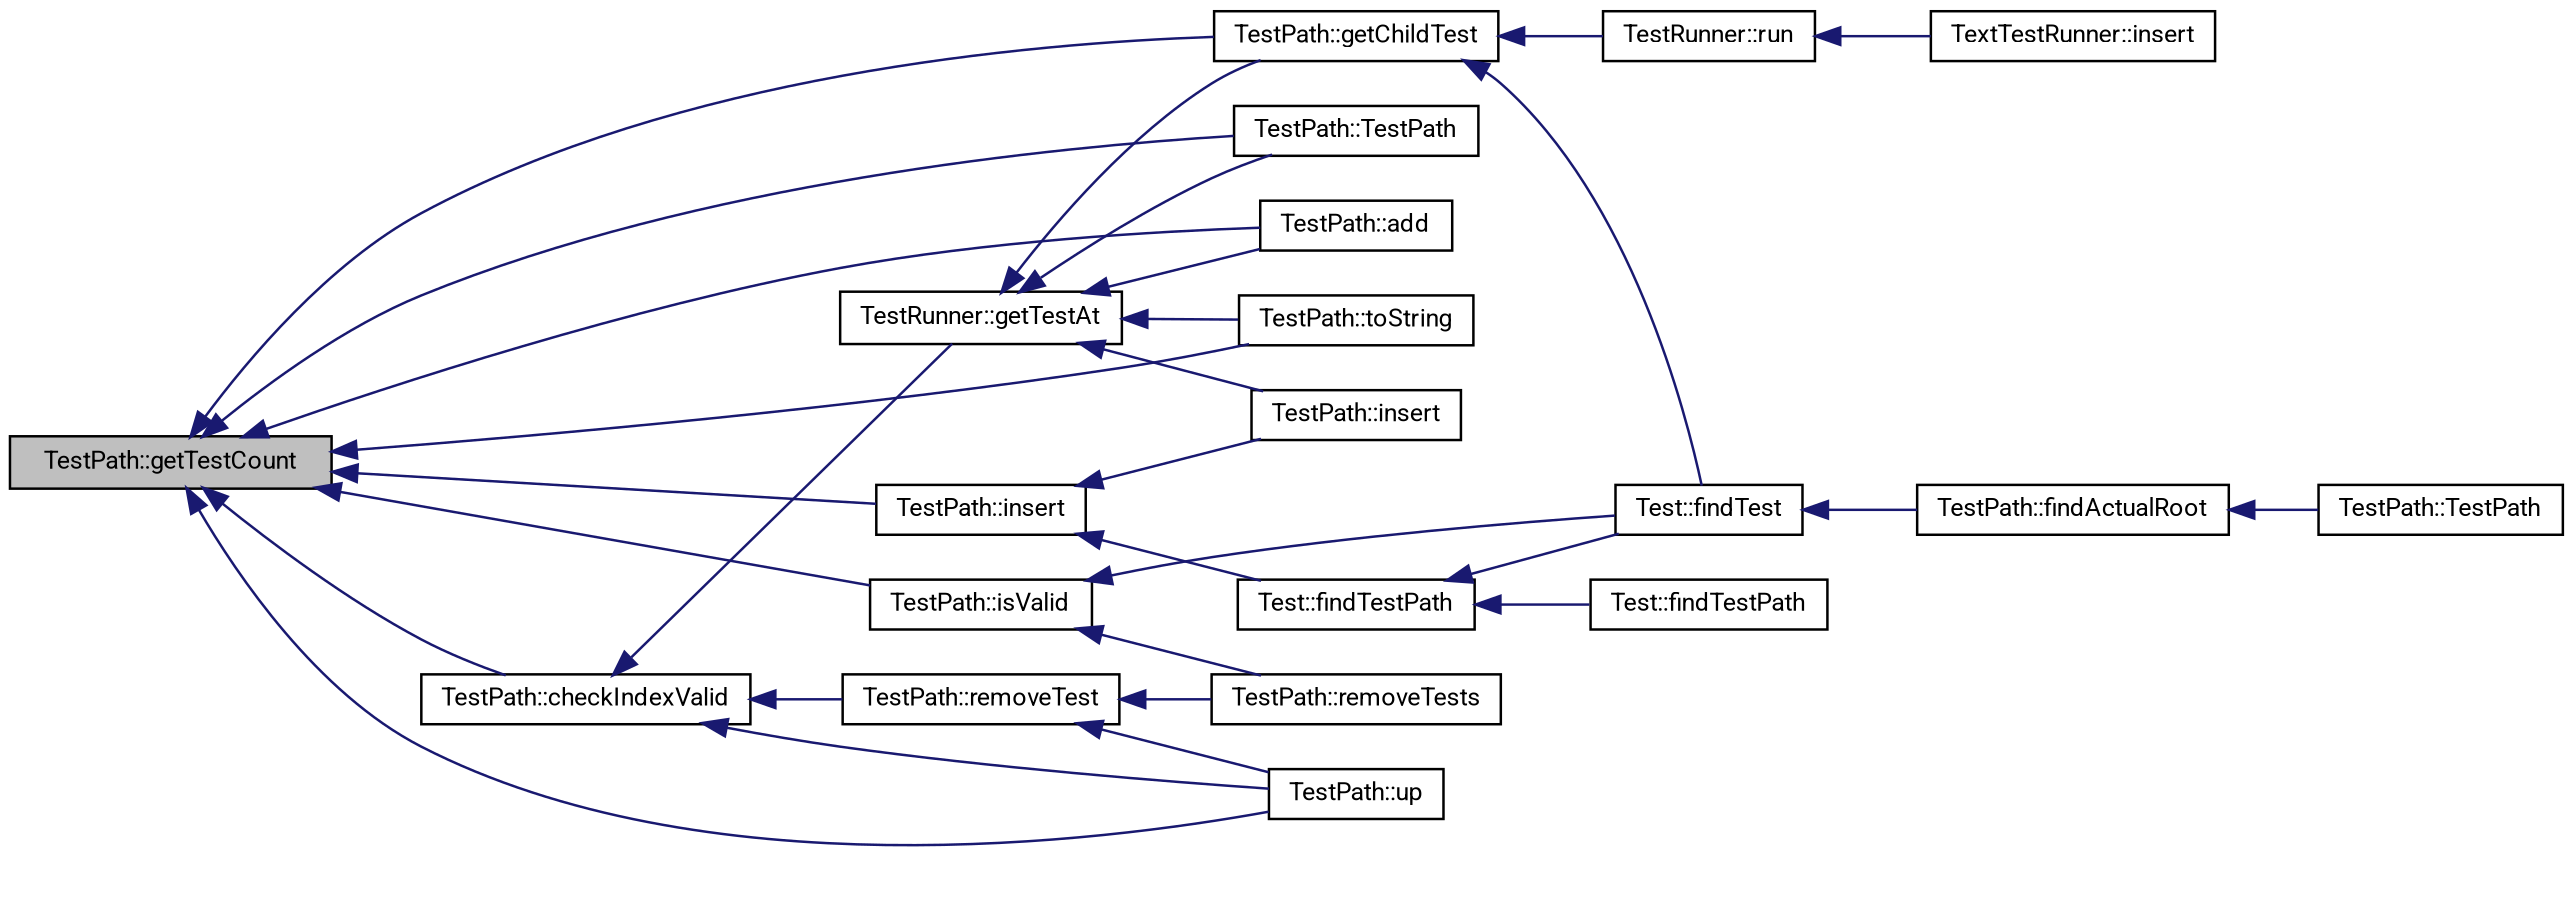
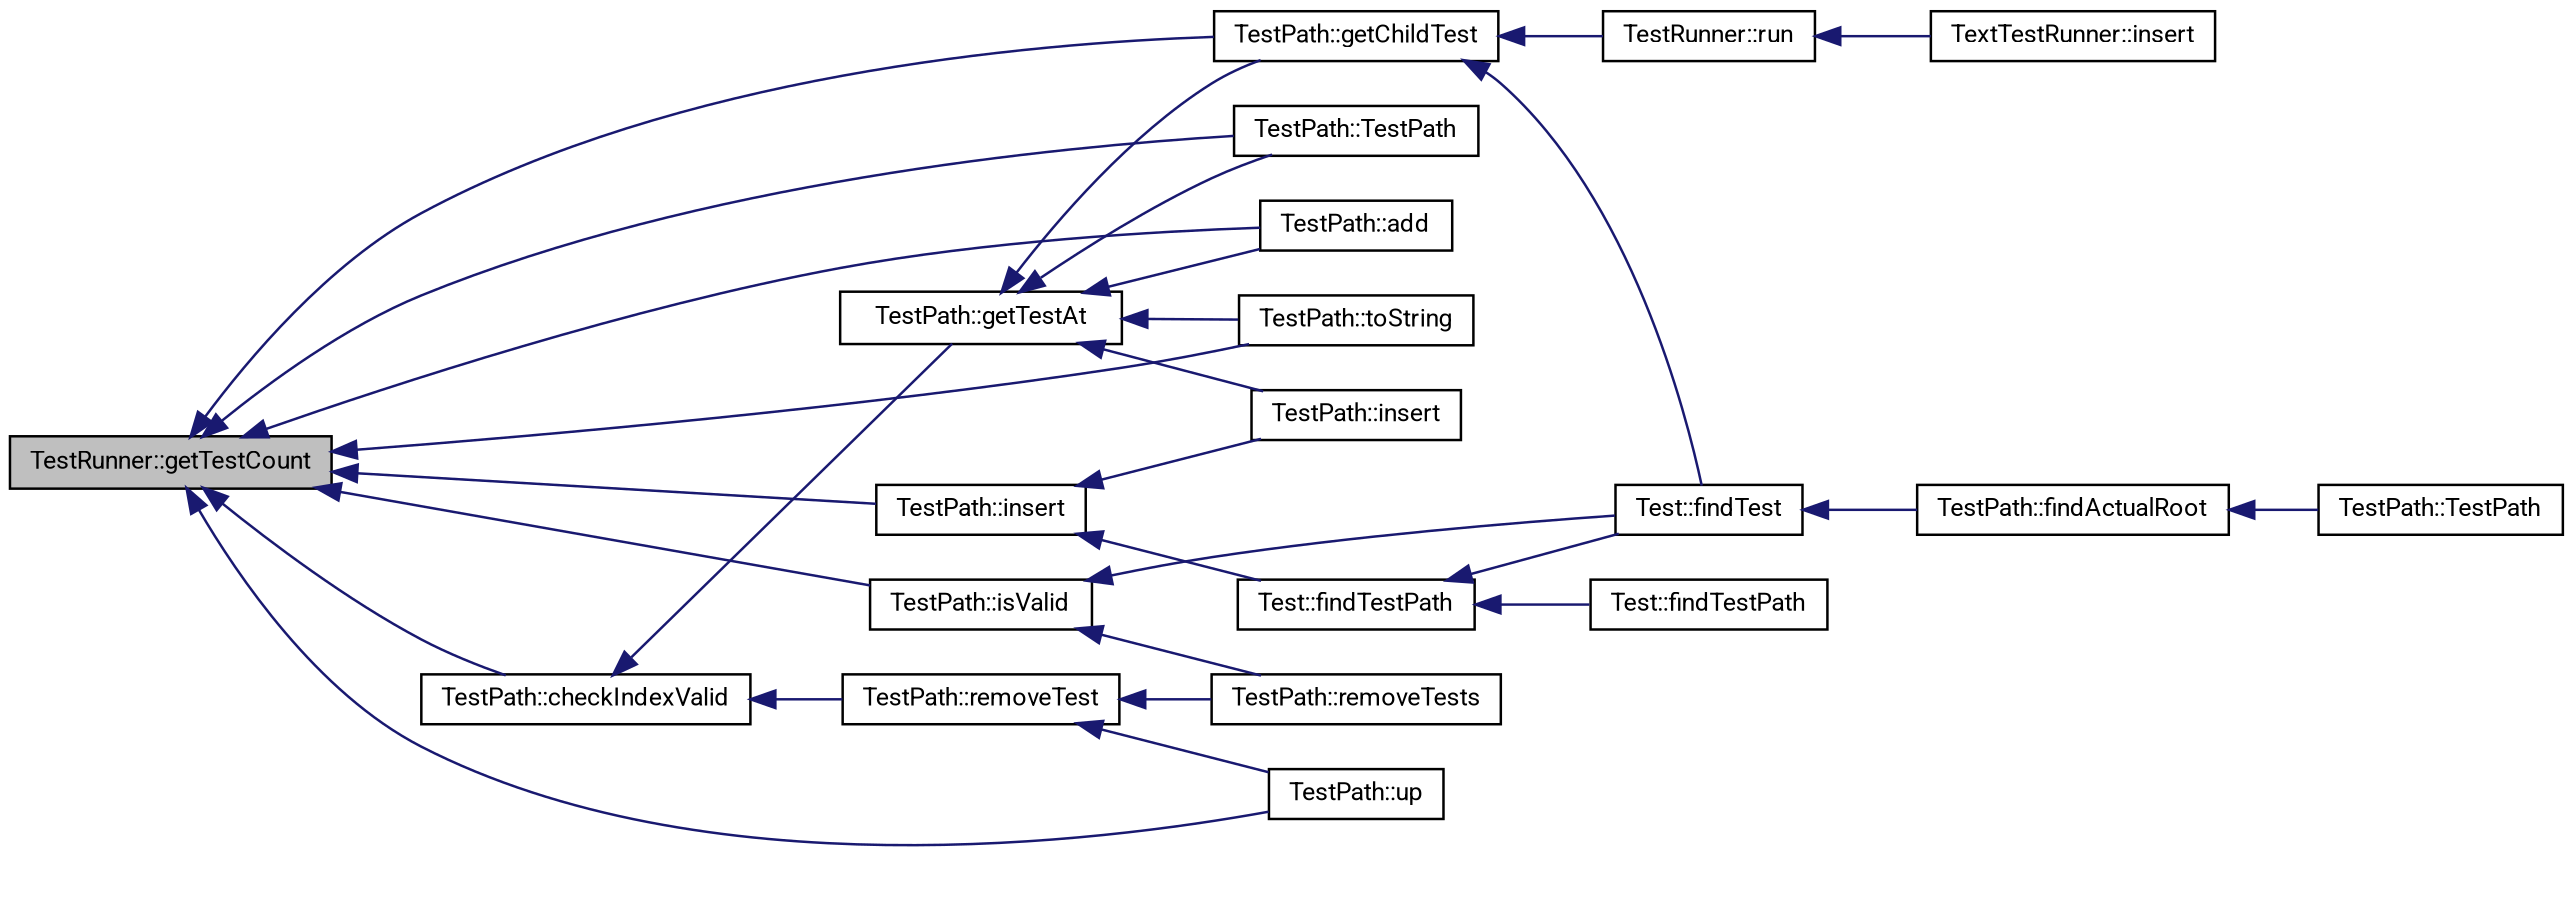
node "TestRunner::getTestAt": label "TestRunner::getTestAt" -> "TestPath::getTestAt"
node "TestPath::getTestCount": label "TestPath::getTestCount" -> "TestRunner::getTestCount"
edge "TestPath::up" -> "TestPath::checkIndexValid": removed
